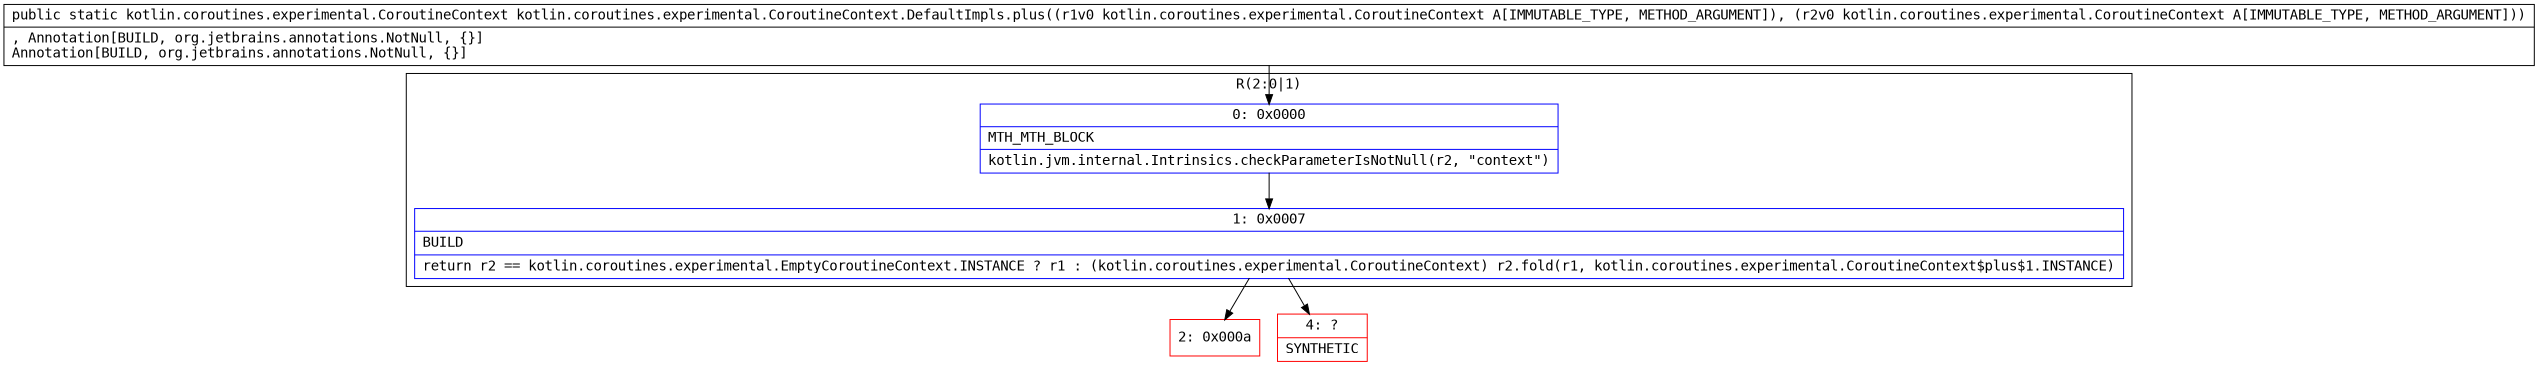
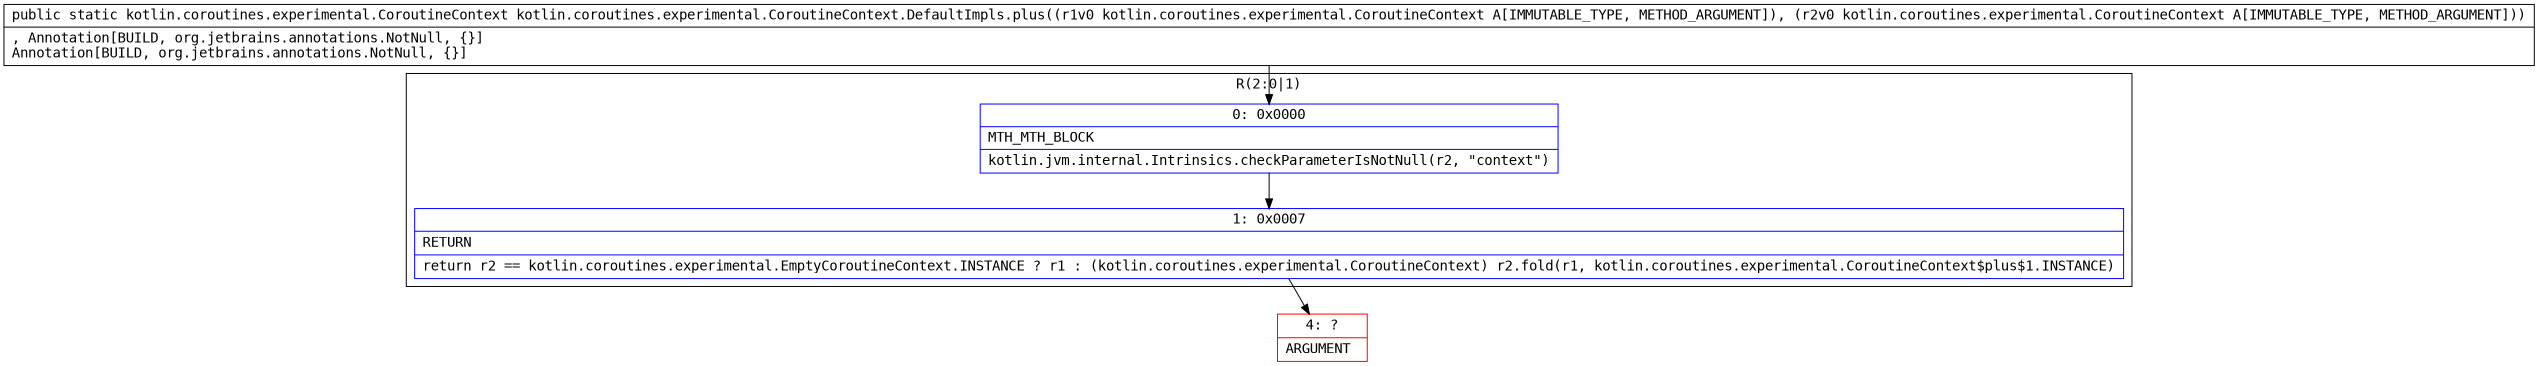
node "1: 0x0007": text "BUILD" -> "RETURN"
node "2: 0x000a": removed
node "4: ?": text "SYNTHETIC" -> "ARGUMENT"
